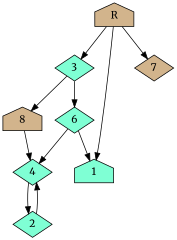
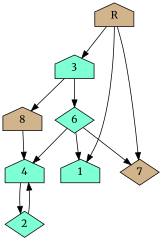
node "3": shape diamond -> house
edge "6" -> "7": added
node "4": shape diamond -> house
